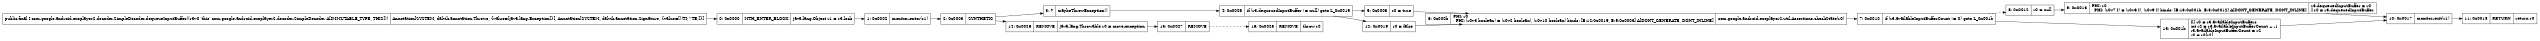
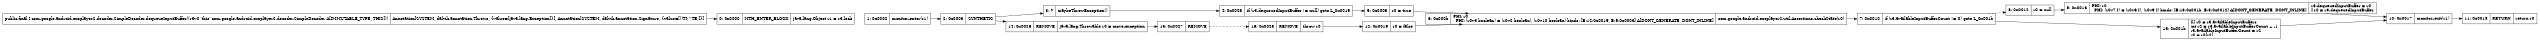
edge "4: 0x0008" -> "12: 0x0019": now "16: 0x0028" -> "12: 0x0019"
edge "0: 0x0000" -> "1: 0x0002": removed
